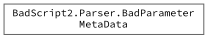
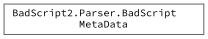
node "BadScript2.Parser.BadParameter MetaData": label "BadScript2.Parser.BadParameter MetaData" -> "BadScript2.Parser.BadScript MetaData"
